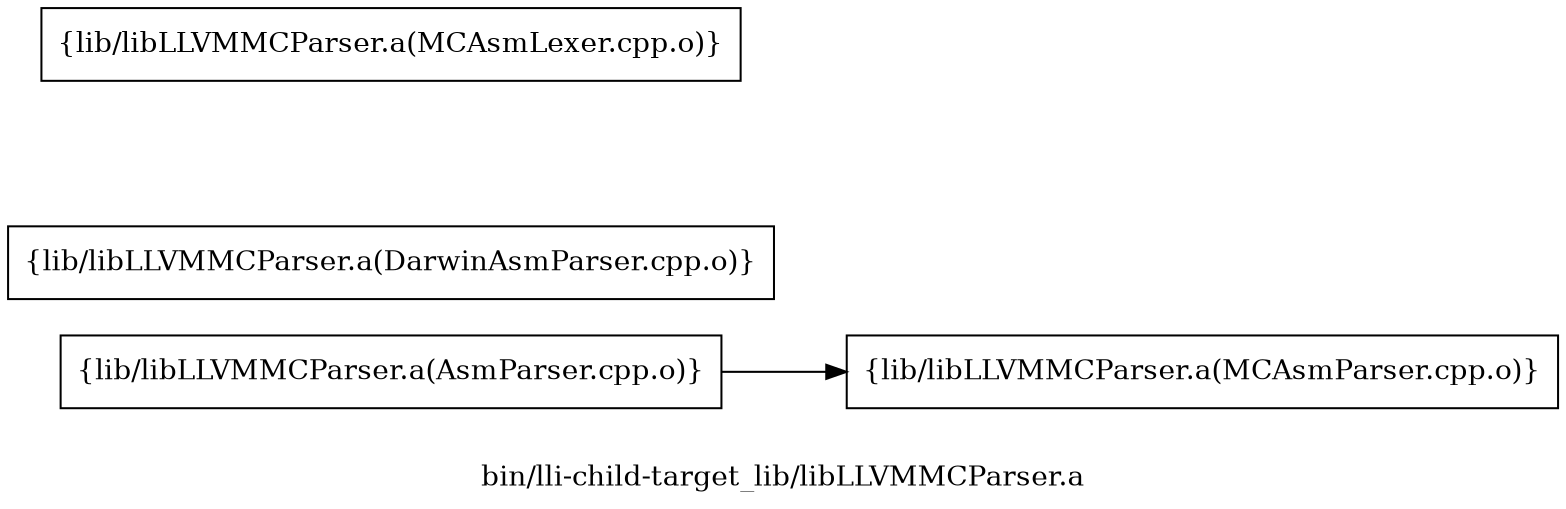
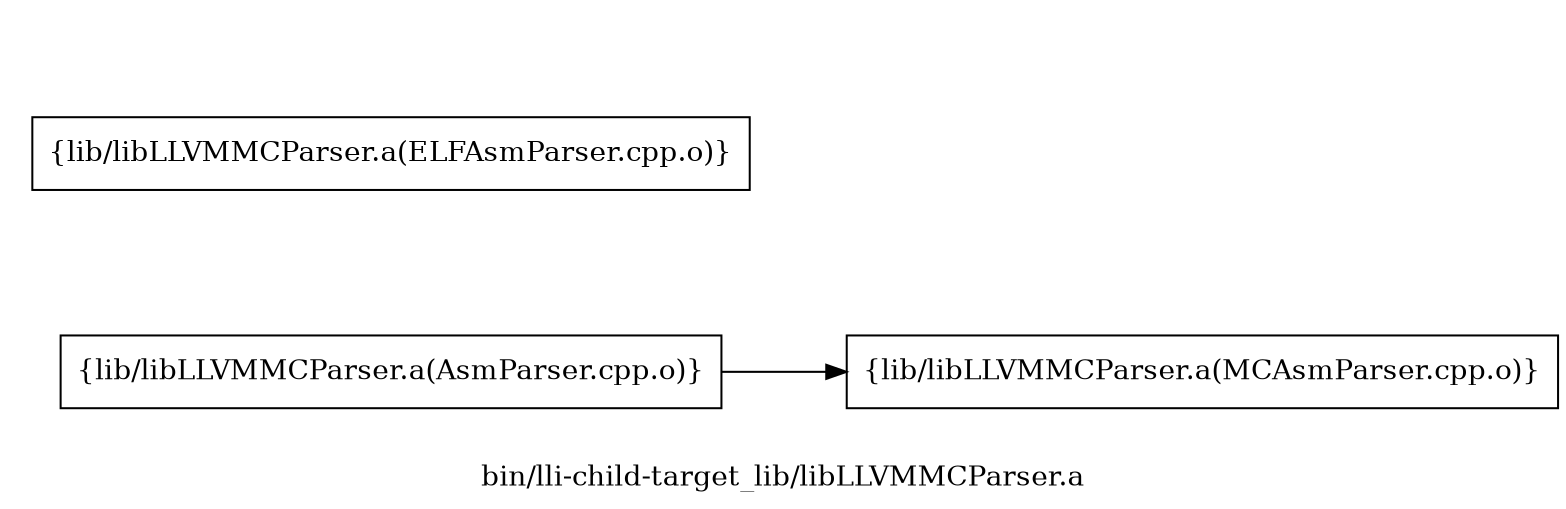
node "{lib/libLLVMMCParser.a(MCAsmLexer.cpp.o)}": removed
node "{lib/libLLVMMCParser.a(ELFAsmParser.cpp.o)}": added
node "{lib/libLLVMMCParser.a(DarwinAsmParser.cpp.o)}": removed
